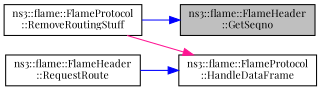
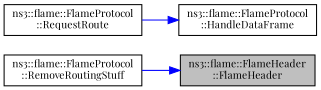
node "ns3::flame::FlameHeader ::GetSeqno": label "ns3::flame::FlameHeader ::GetSeqno" -> "ns3::flame::FlameHeader ::FlameHeader"
edge "ns3::flame::FlameProtocol ::RemoveRoutingStuff" -> "ns3::flame::FlameProtocol ::HandleDataFrame": removed
node "ns3::flame::FlameHeader ::RequestRoute": label "ns3::flame::FlameHeader ::RequestRoute" -> "ns3::flame::FlameProtocol ::RequestRoute"
